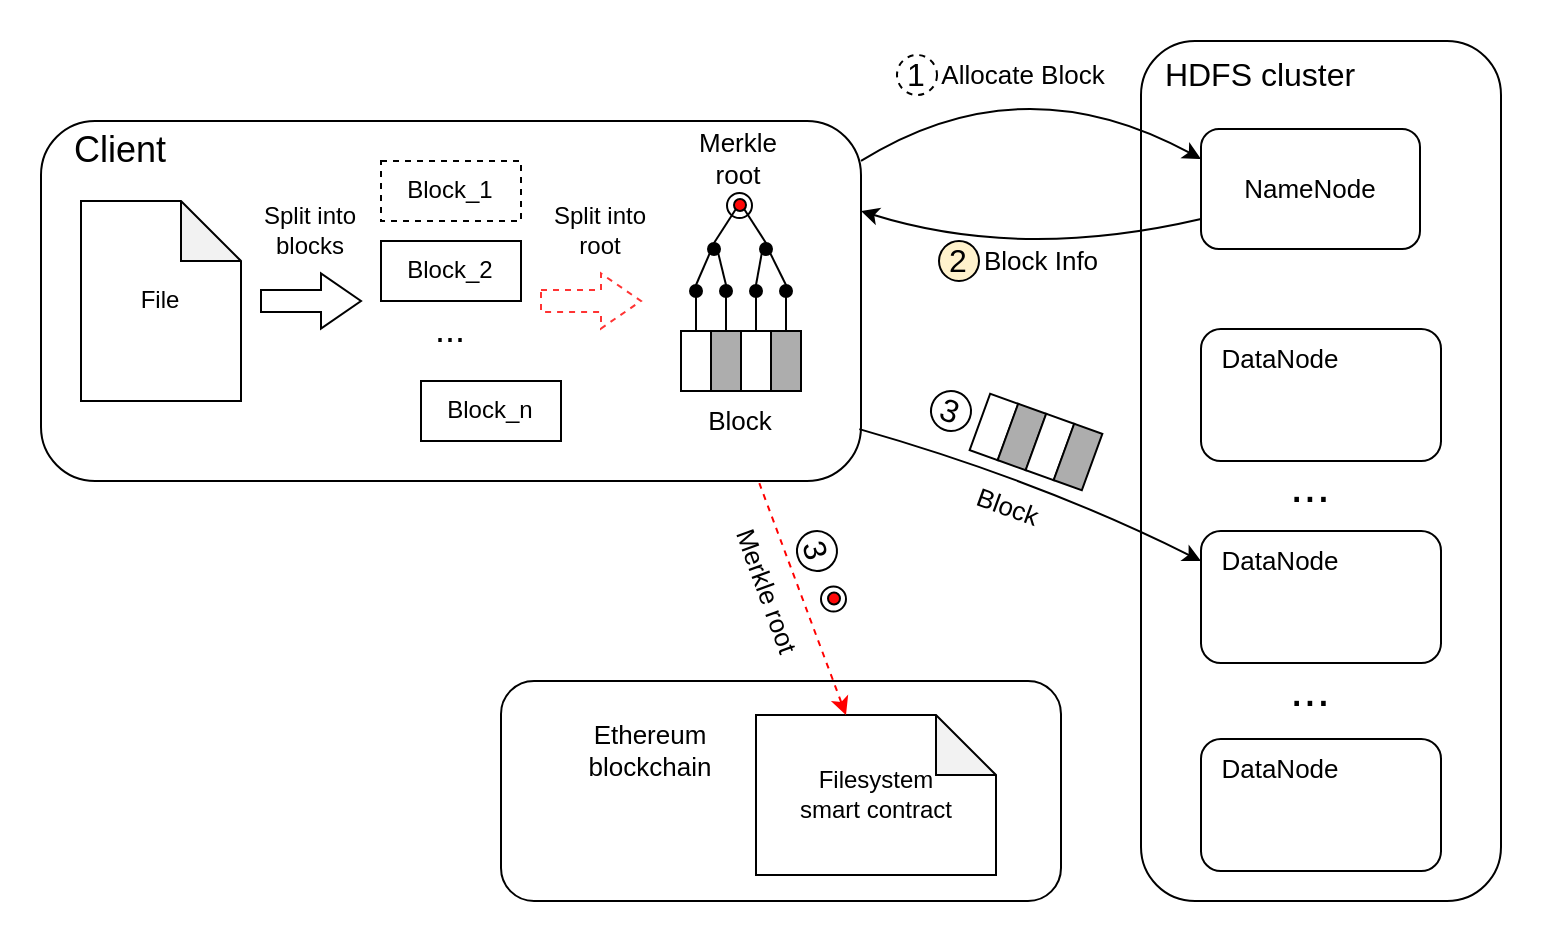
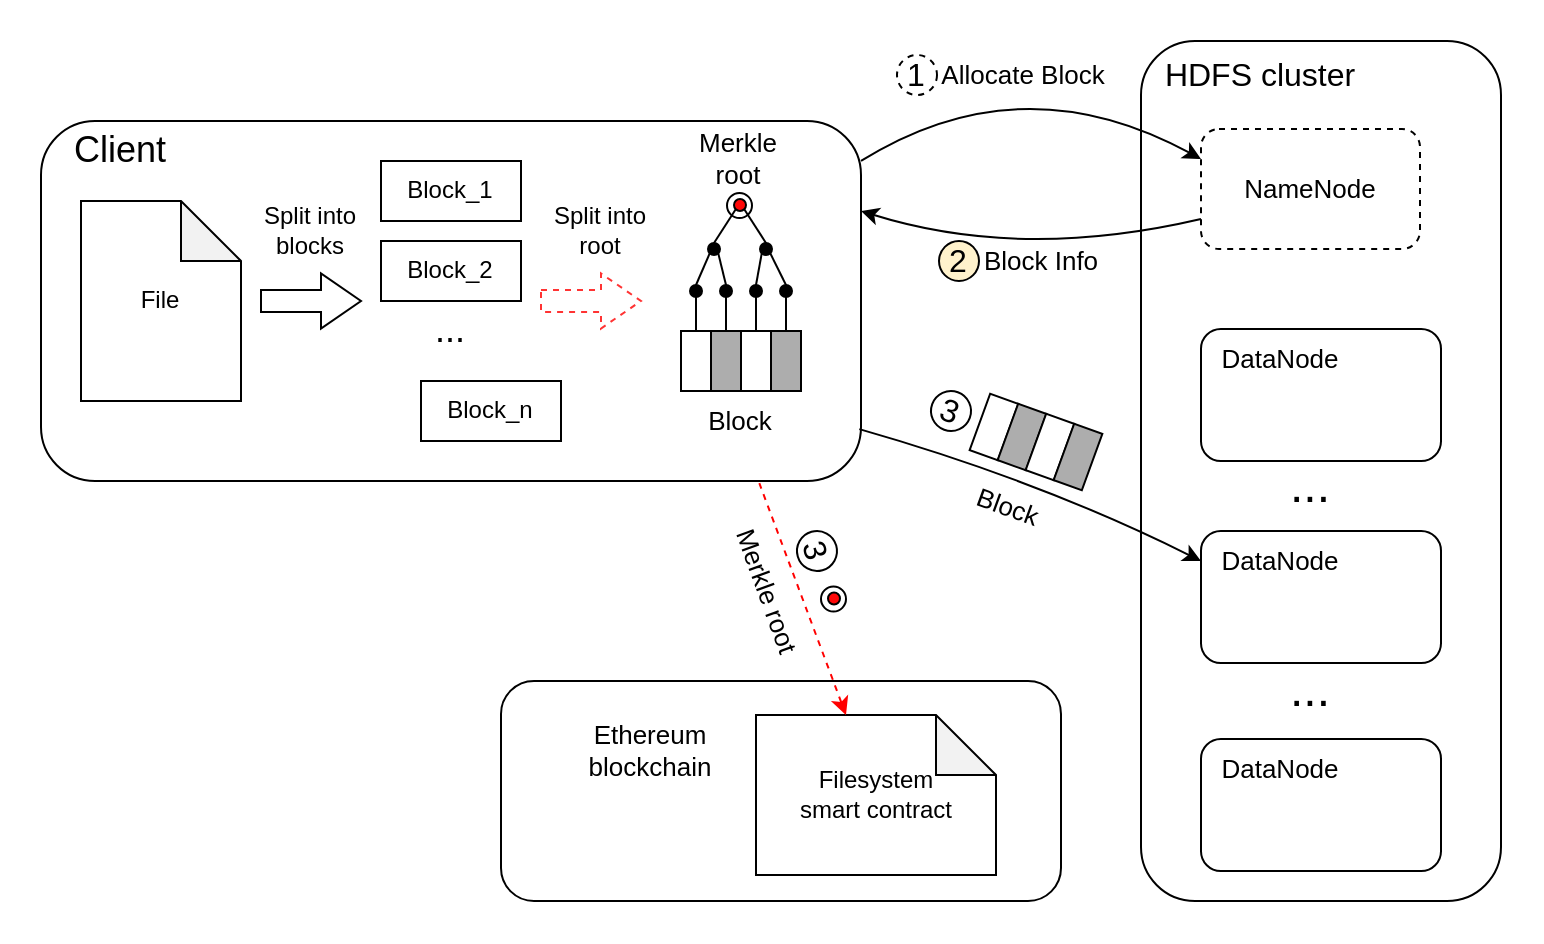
node "NameNode": style solid -> dashed
node "Block_1": style dashed -> solid
